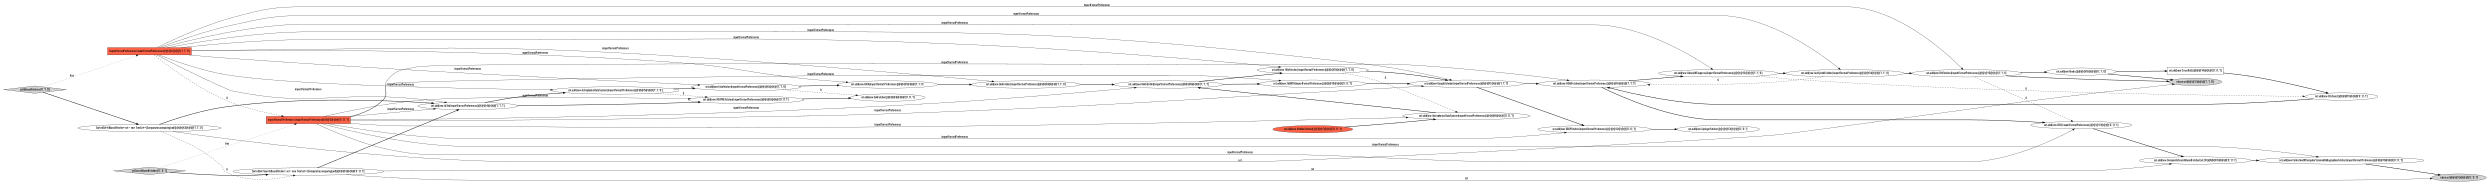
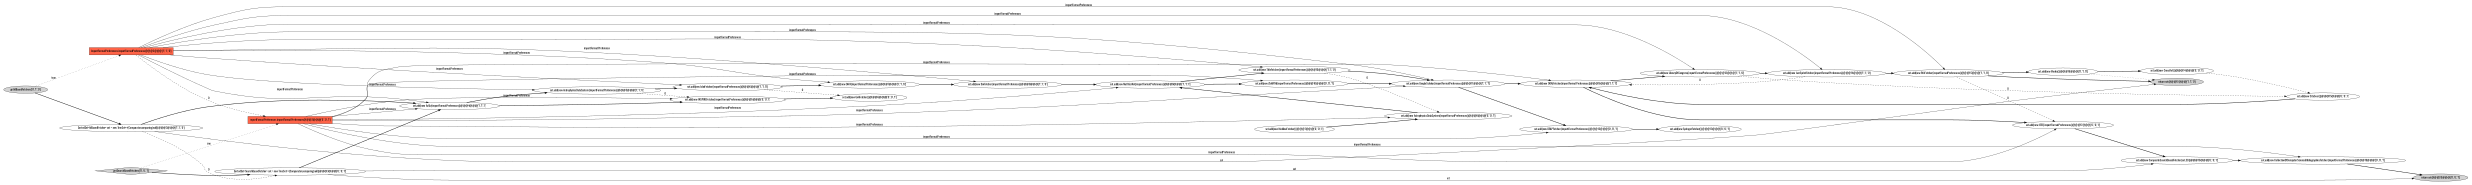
node "set.add(new CrossRef())@@@14@@@['0', '0', '1']": shape box -> ellipse
edge "set.add(new Medra())@@@16@@@['0', '1', '0']" -> "return set@@@17@@@['1', '1', '0']": style bold -> dotted
edge "set.add(new CrossRef())@@@14@@@['0', '0', '1']" -> "set.add(new CiteSeer())@@@15@@@['0', '0', '1']": style bold -> dashed
node "getIdBasedFetchers['0', '1', '0']": shape diamond -> ellipse
node "set.add(new MedlineFetcher())@@@7@@@['0', '0', '1']": fillcolor tomato -> white
